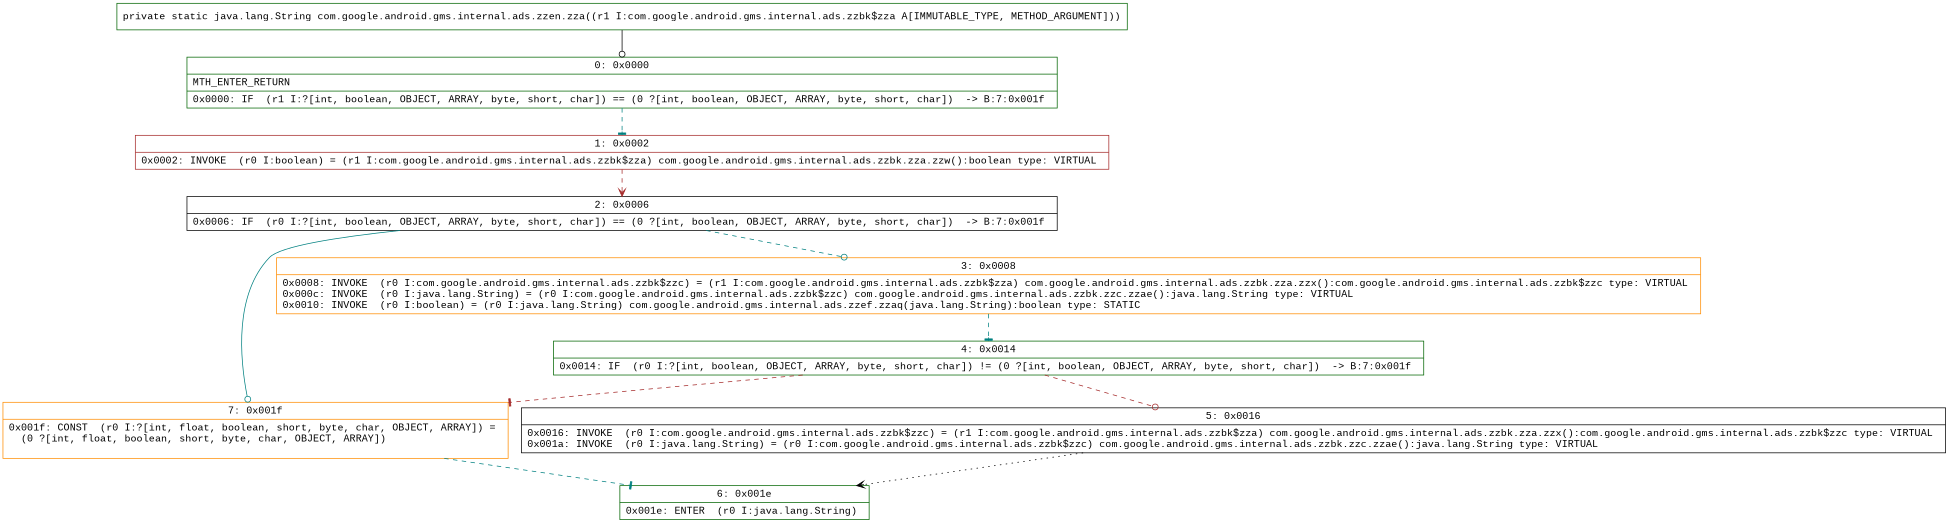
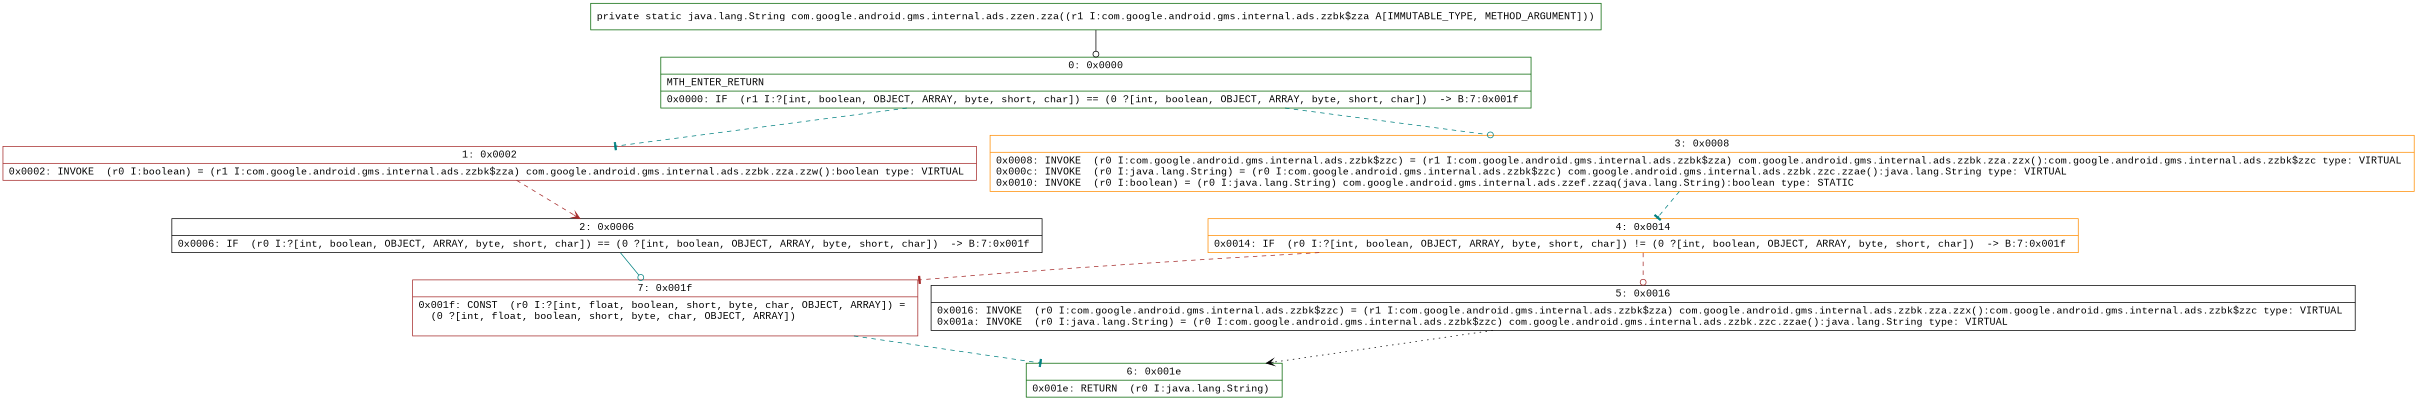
edge "2: 0x0006" -> "3: 0x0008": now "0: 0x0000" -> "3: 0x0008"
node "4: 0x0014": color darkgreen -> darkorange
node "7: 0x001f": color darkorange -> brown
node "6: 0x001e": text "0x001e: ENTER  (r0 I:java.lang.String)" -> "0x001e: RETURN  (r0 I:java.lang.String)"
